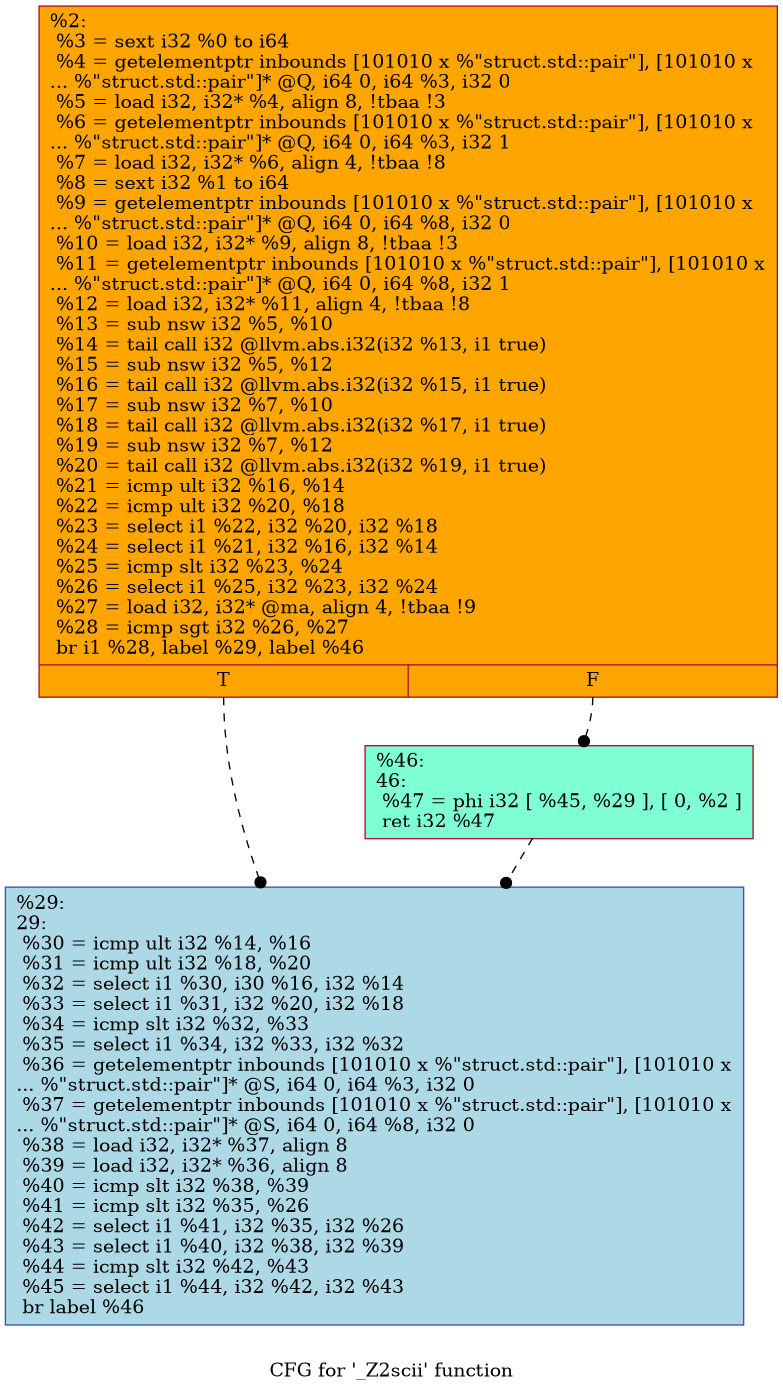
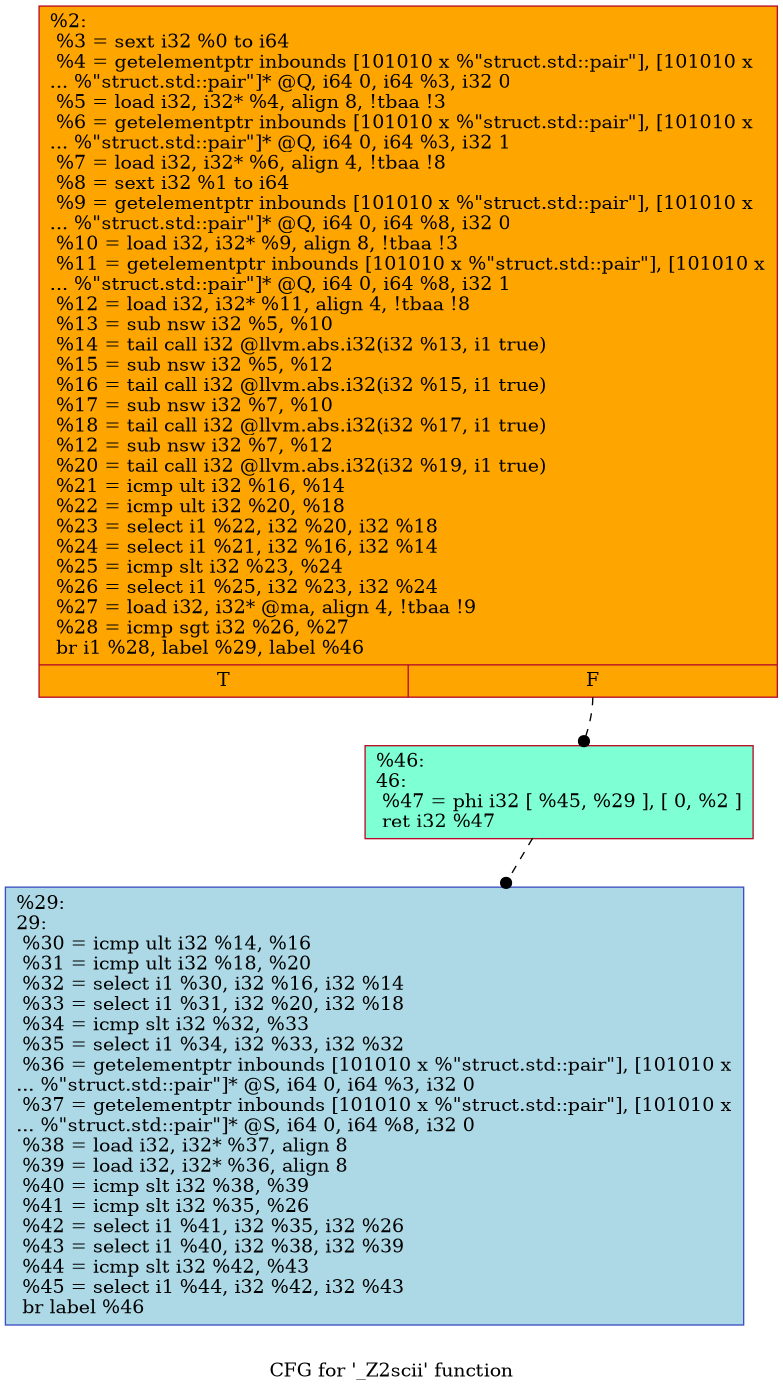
node "%2:": text "%19 = sub nsw i32 %7, %12" -> "%12 = sub nsw i32 %7, %12"
edge "%2:" -> "%29:": removed
node "%29:": text "%32 = select i1 %30, i30 %16, i32 %14" -> "%32 = select i1 %30, i32 %16, i32 %14"
